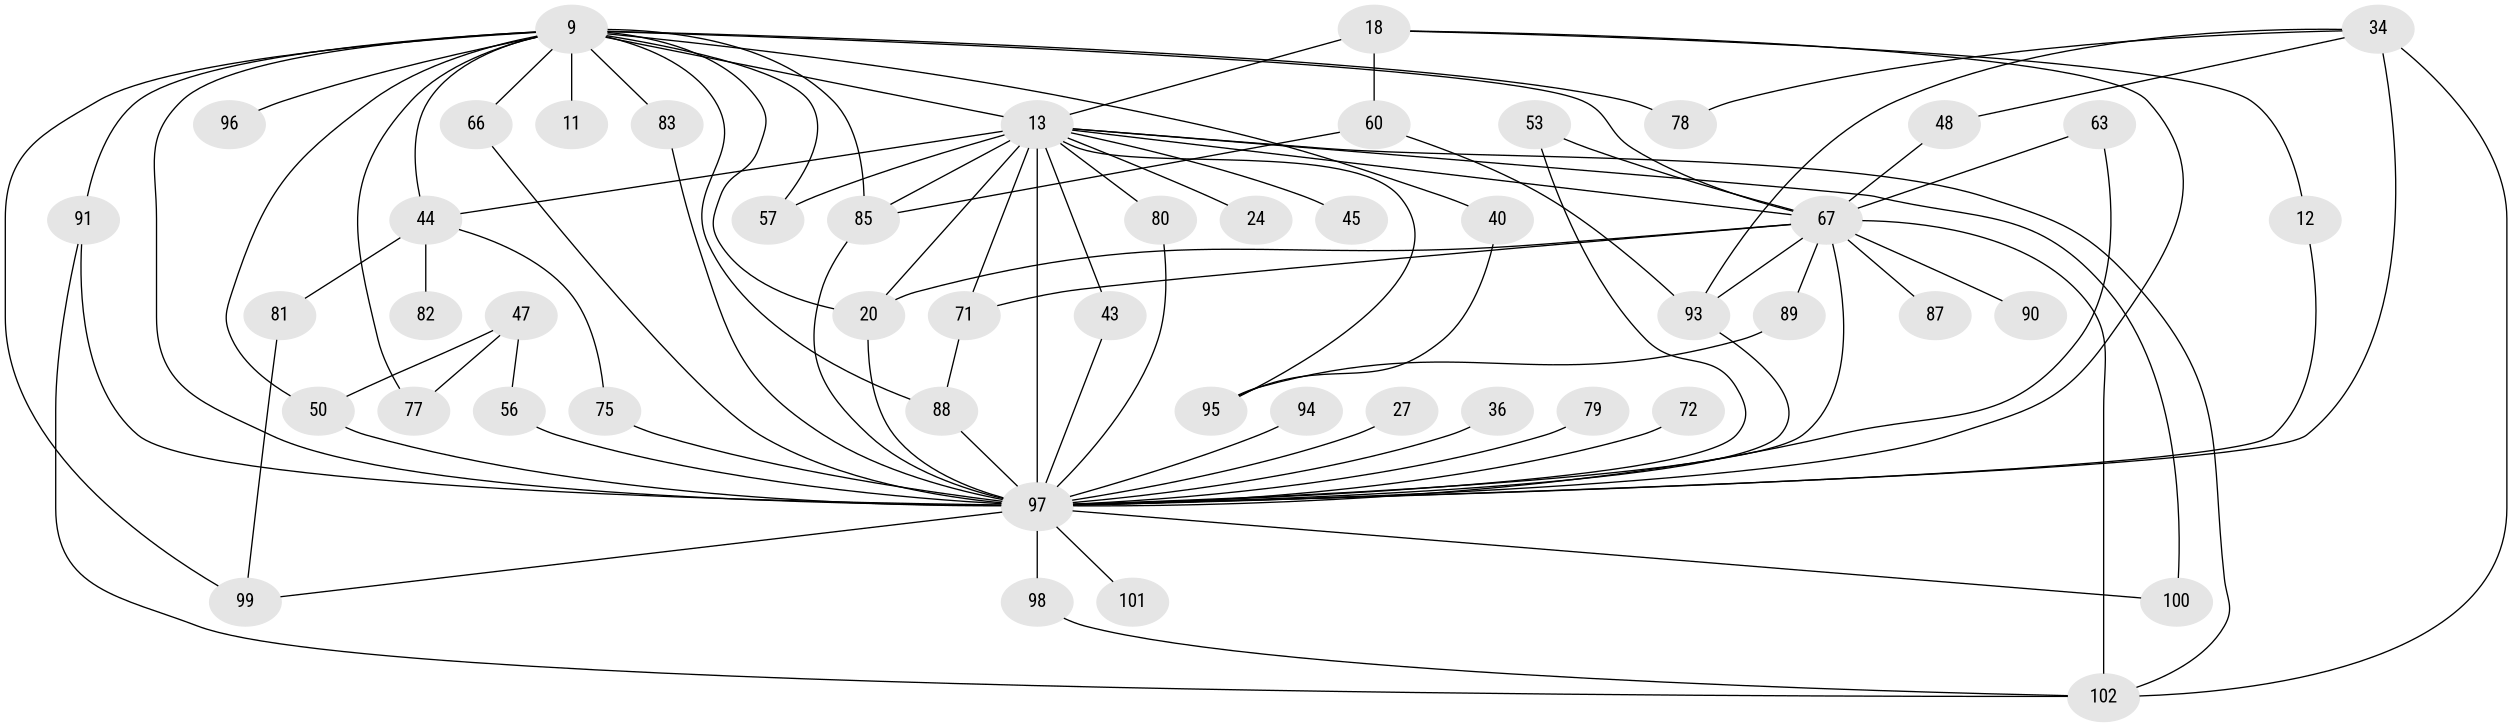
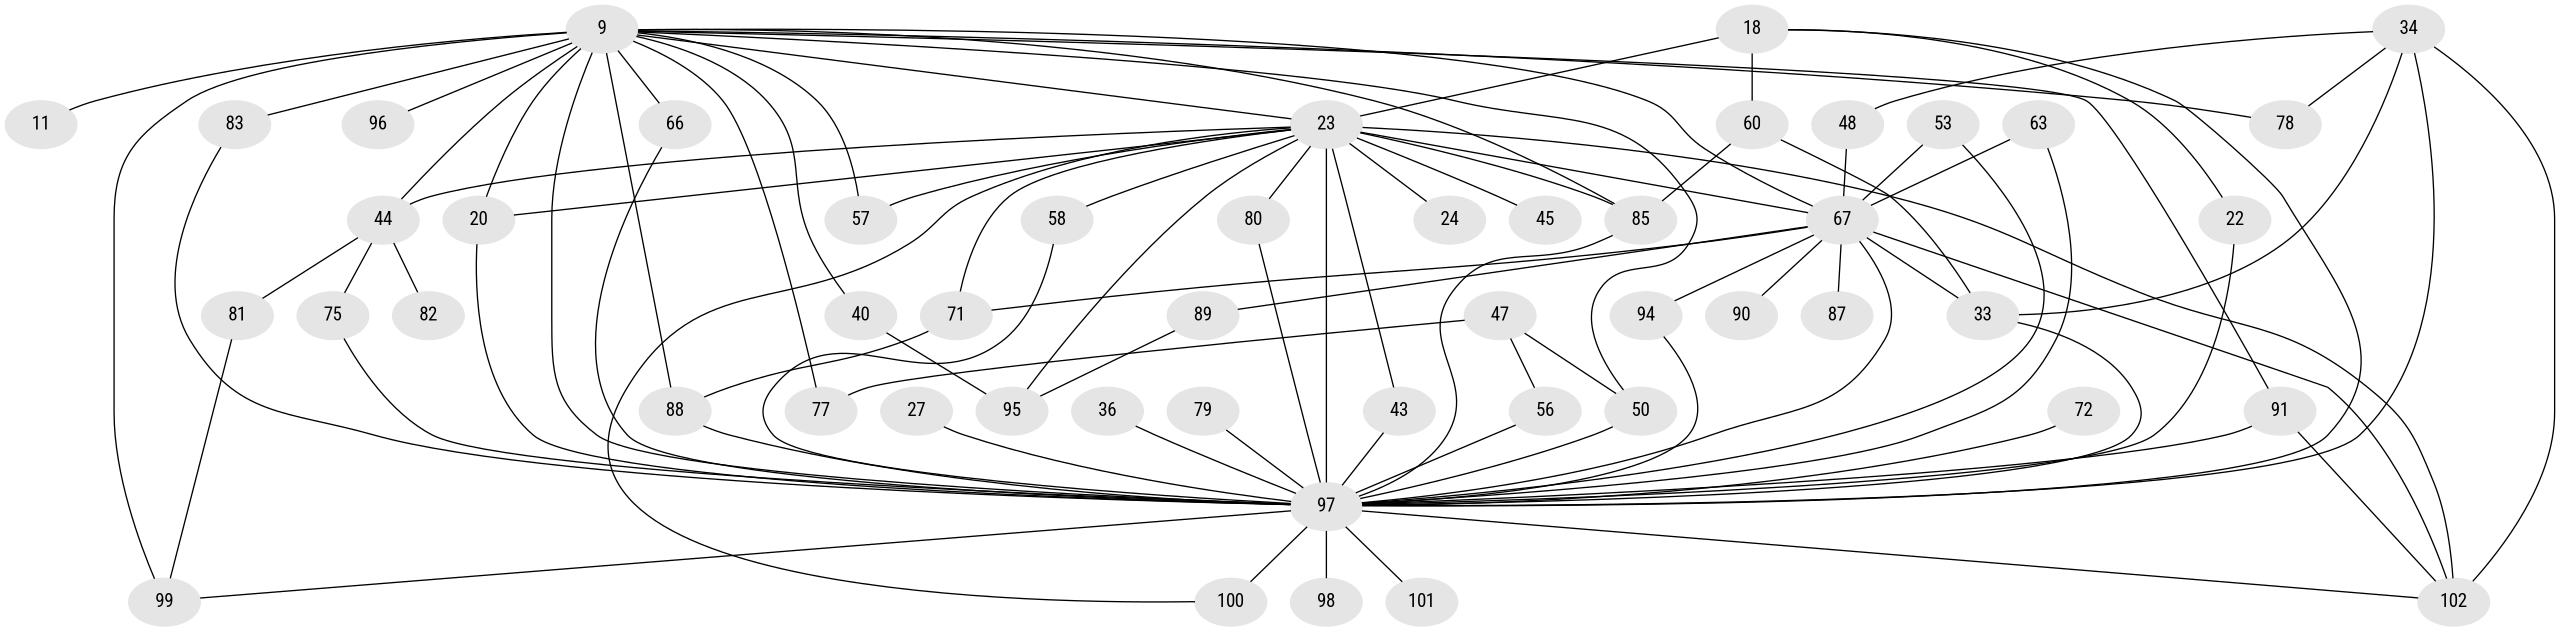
node "13": label "13" -> "23"
node "58": added
node "12": label "12" -> "22"
edge "67" -- "20": now "67" -- "94"
node "93": label "93" -> "33"
edge "98" -- "102": now "97" -- "102"
